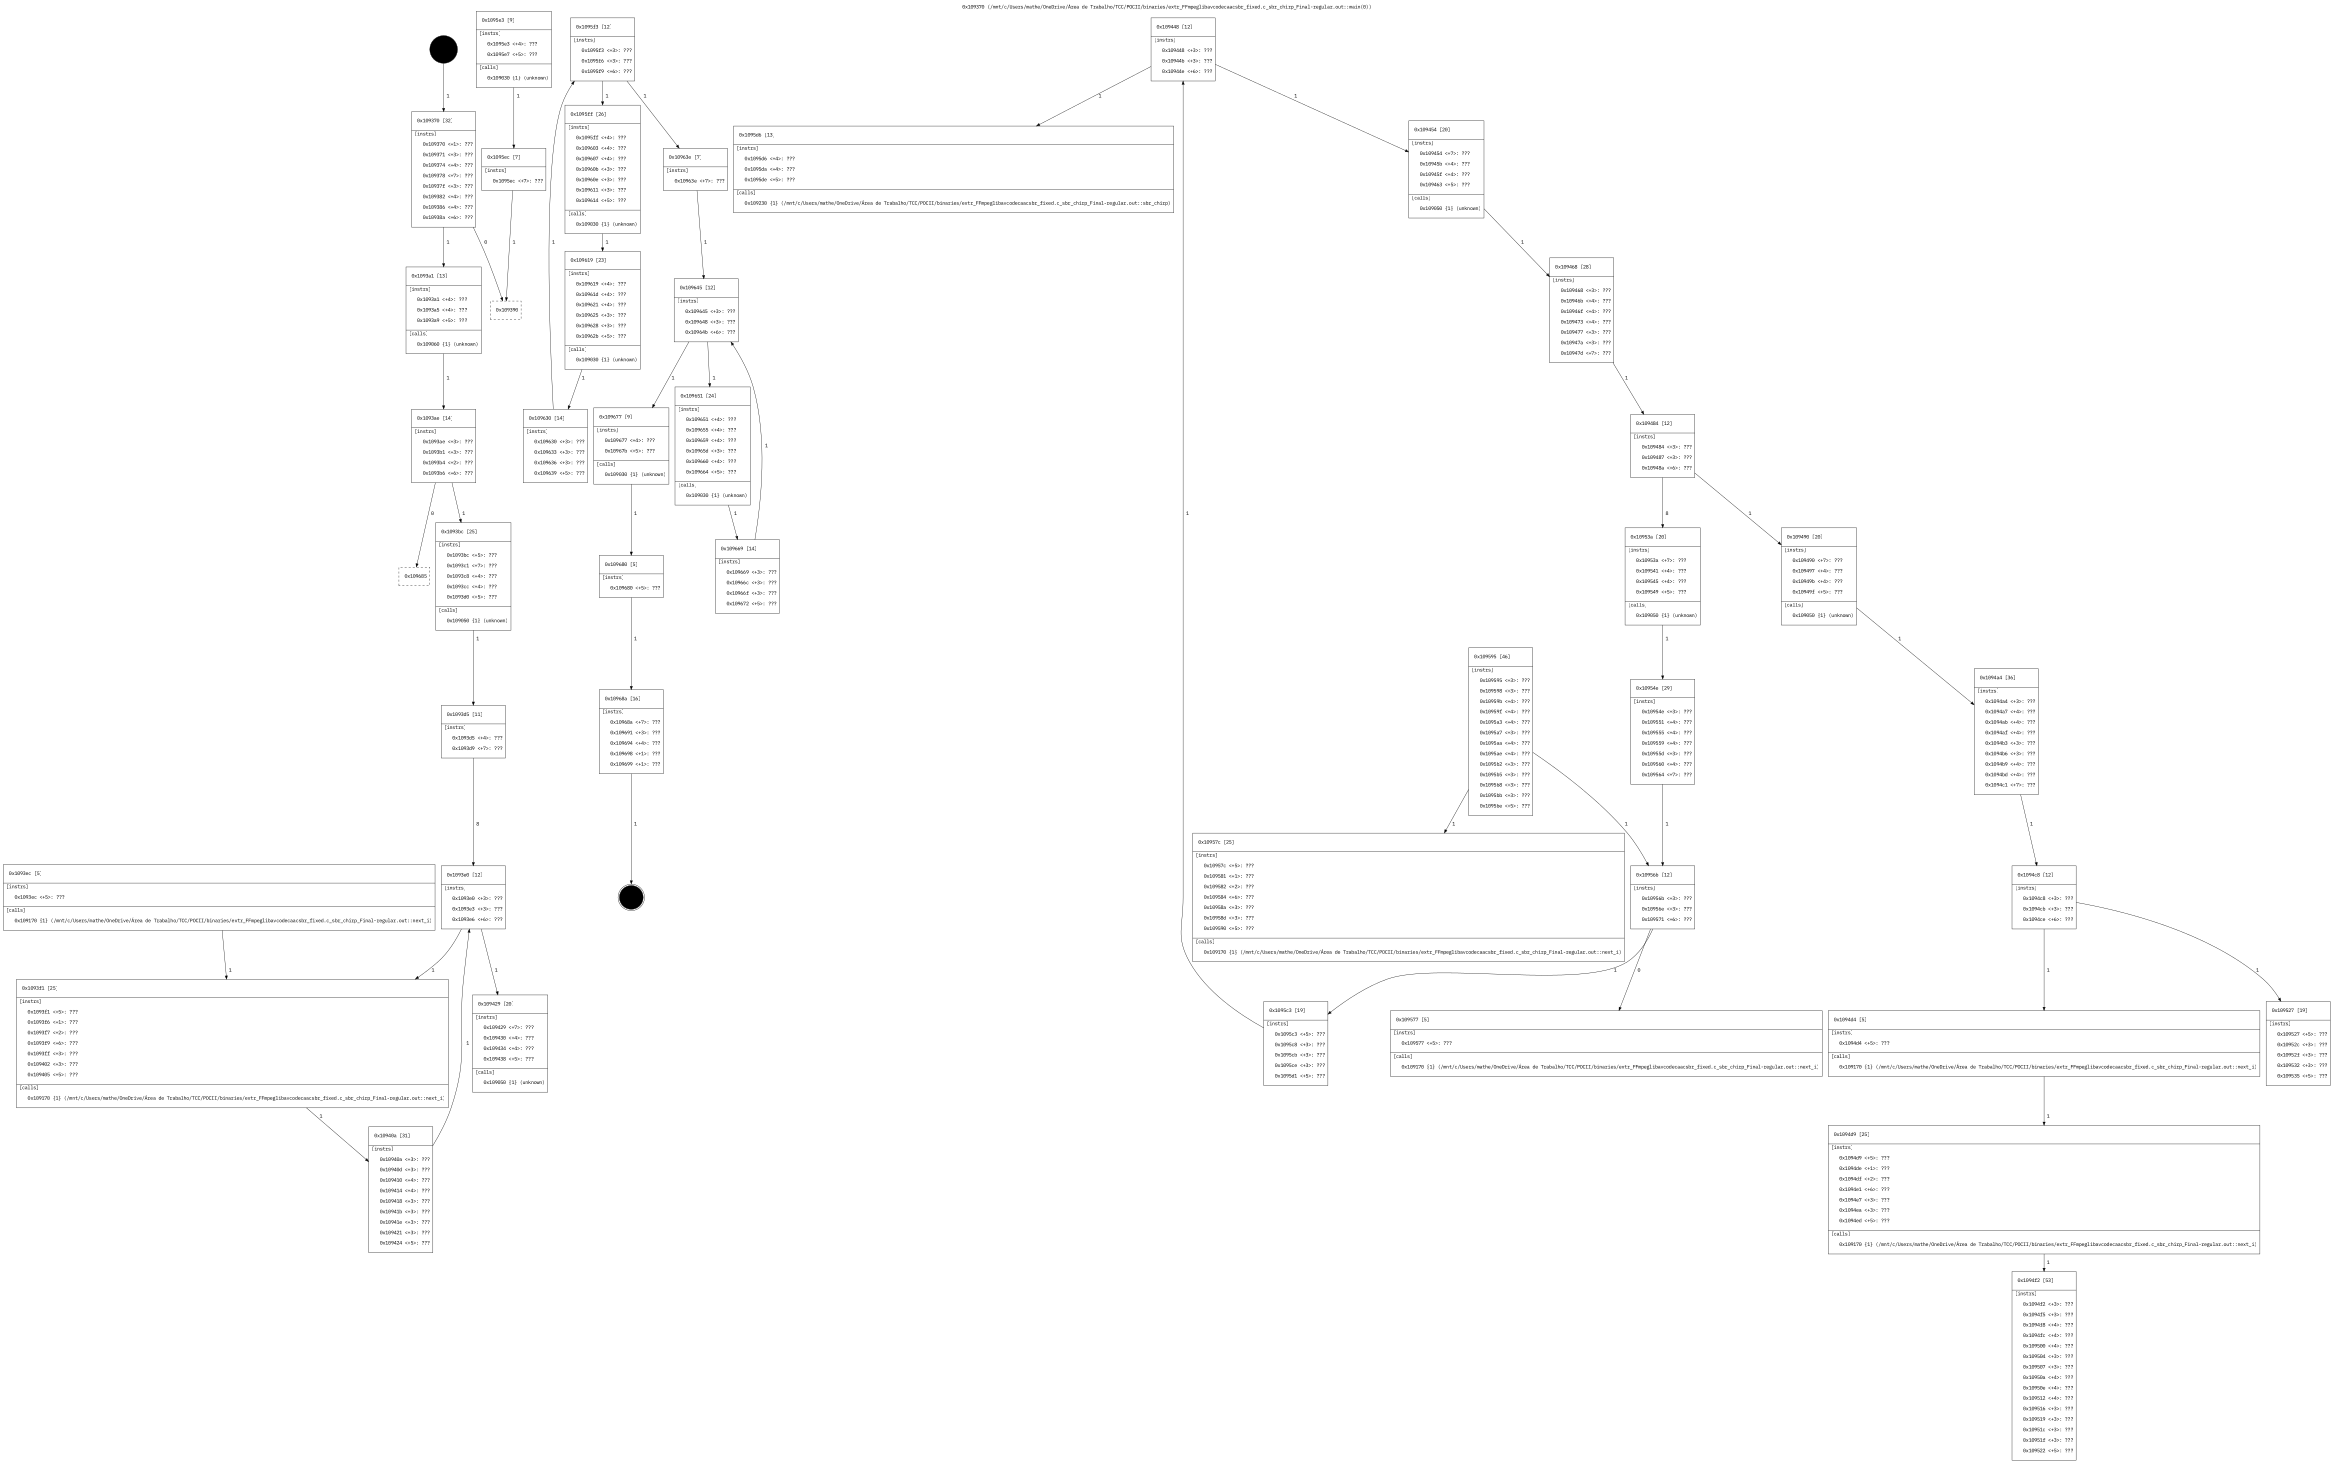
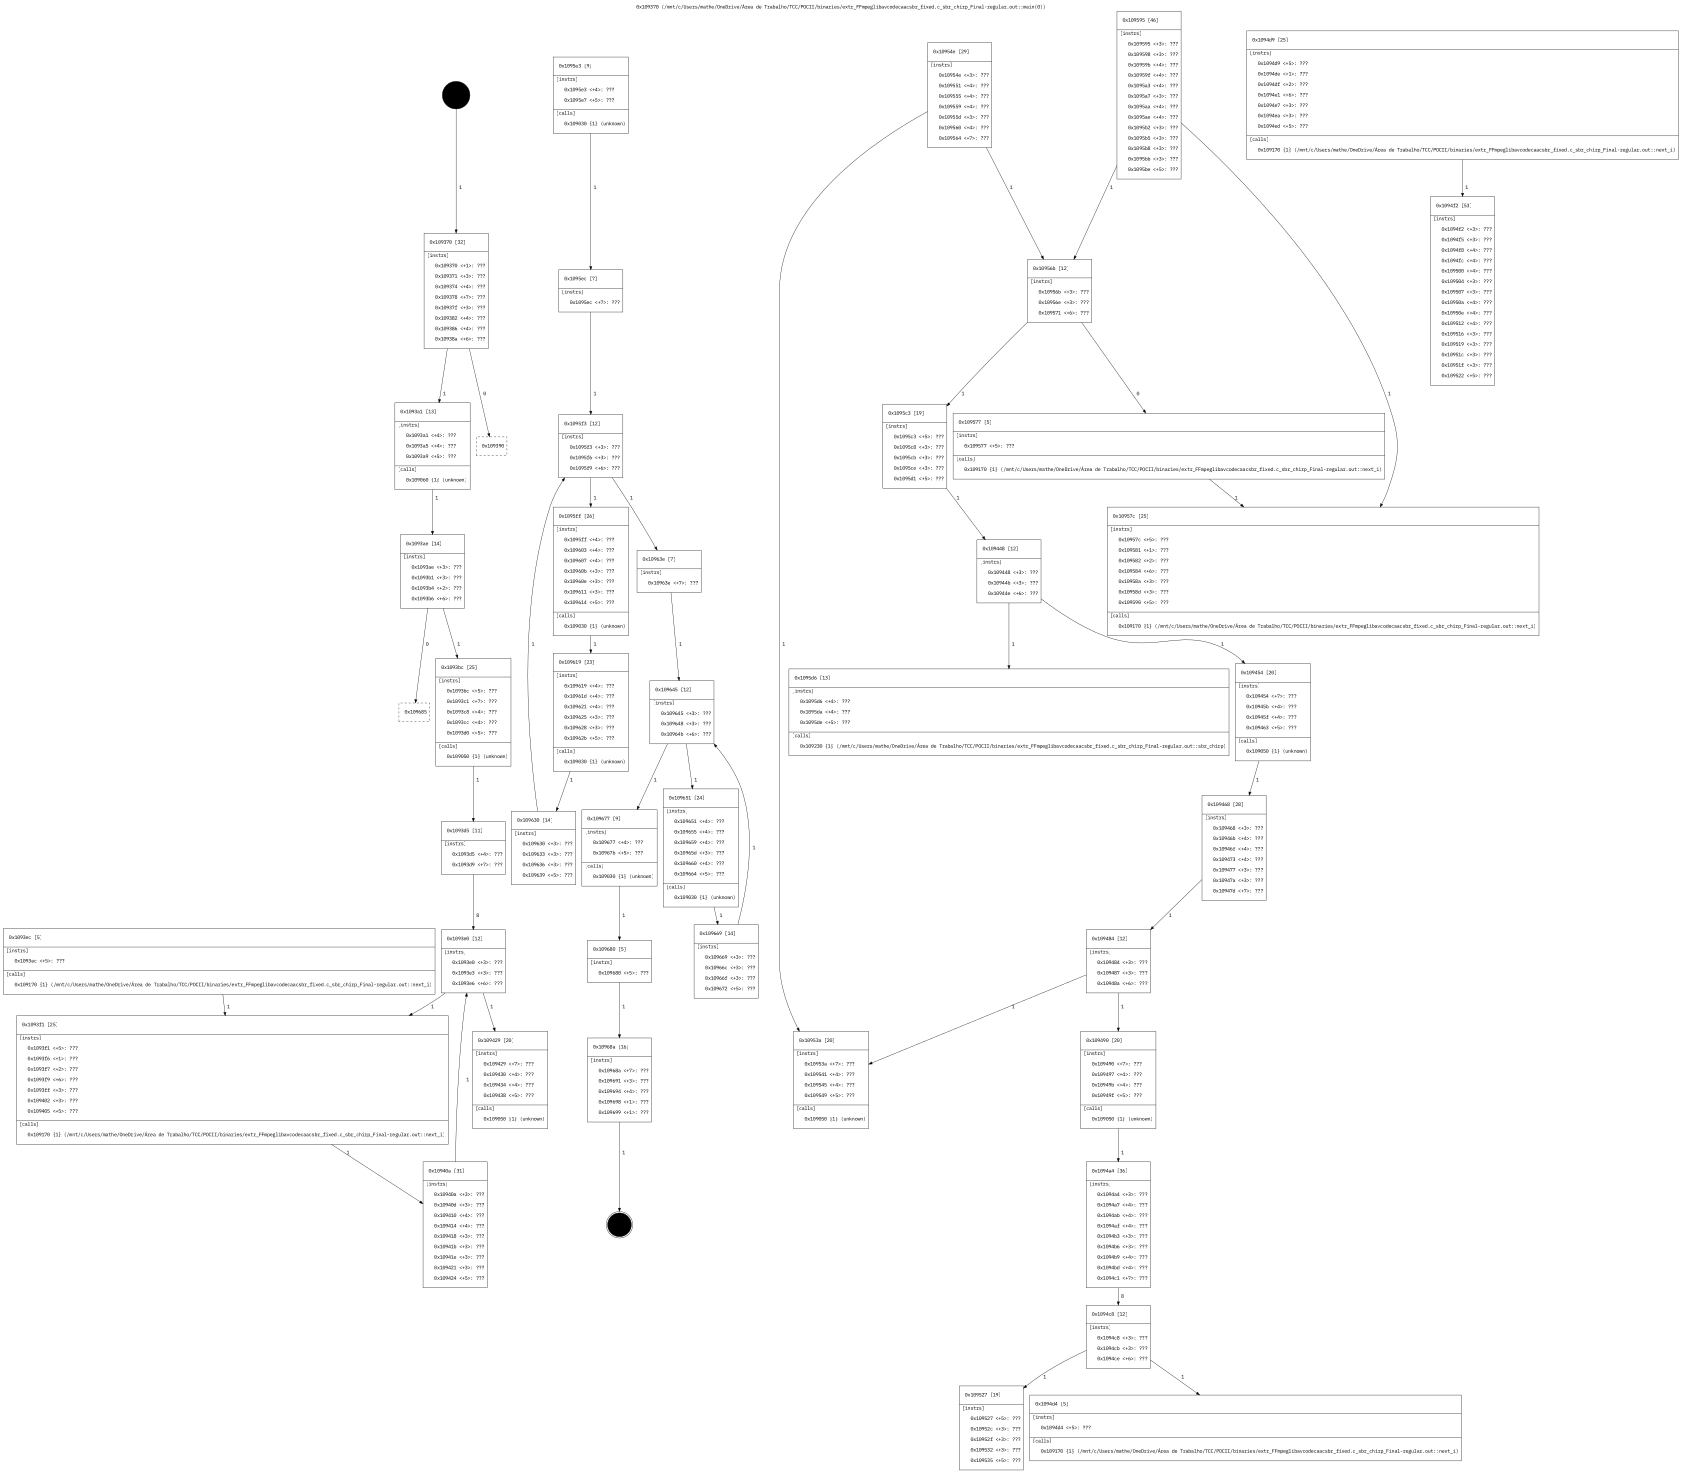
edge "0x1095ec [7]" -> "0x109390": now "0x1095ec [7]" -> "0x1095f3 [12]"
edge "0x109577 [5]" -> "0x10957c [25]": added, label "1"
edge "0x109484 [12]" -> "0x10953a [20]": label " 8" -> " 1"
edge "0x10953a [20]" -> "0x10954e [29]": reversed
edge "0x1094a4 [36]" -> "0x1094c8 [12]": label " 1" -> " 8"
edge "0x1094d4 [5]" -> "0x1094d9 [25]": removed, label "1"
